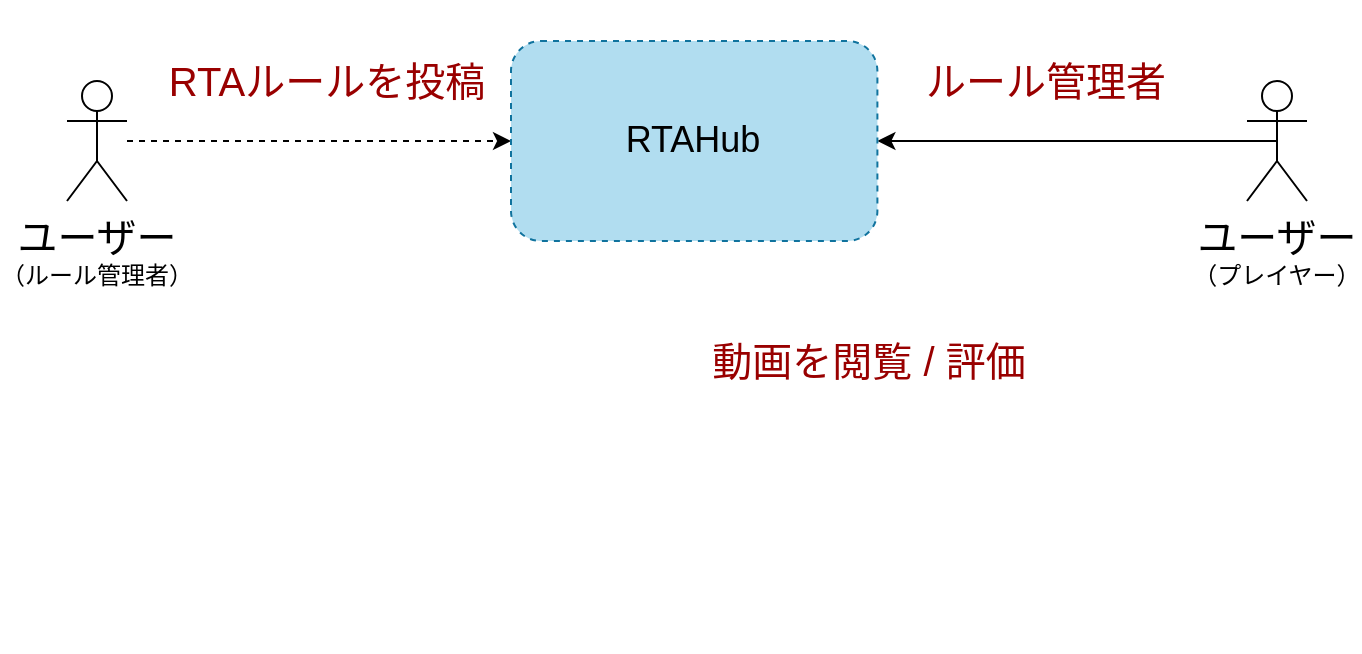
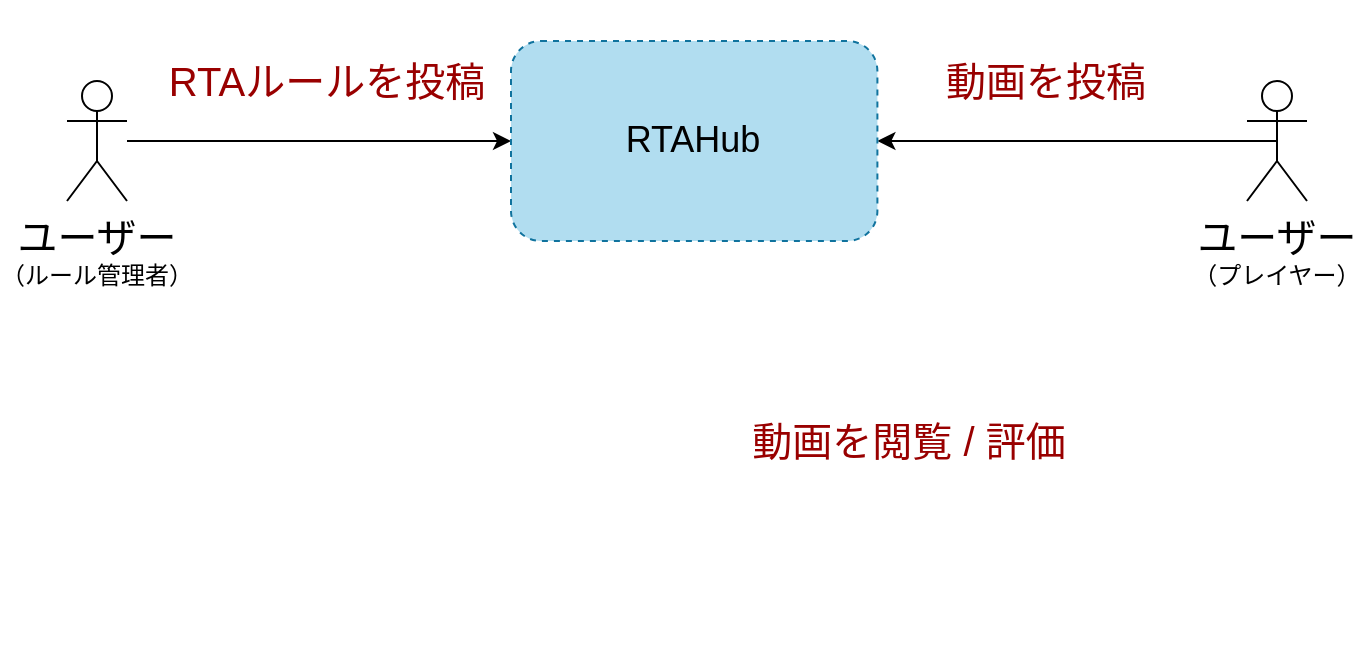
node "ルール管理者": label "ルール管理者" -> "動画を投稿"
edge "ユーザー （ルール管理者）" -> "RTAHub": style dashed -> solid
node "動画を閲覧 / 評価": moved (870, 361) -> (910, 441)
